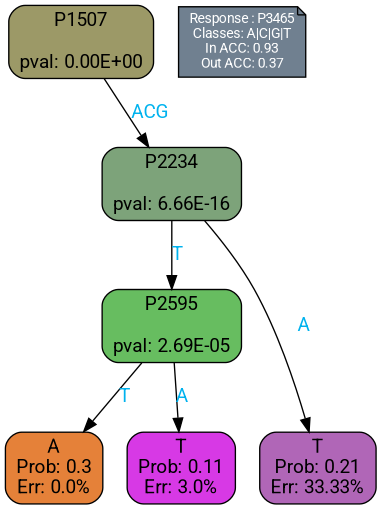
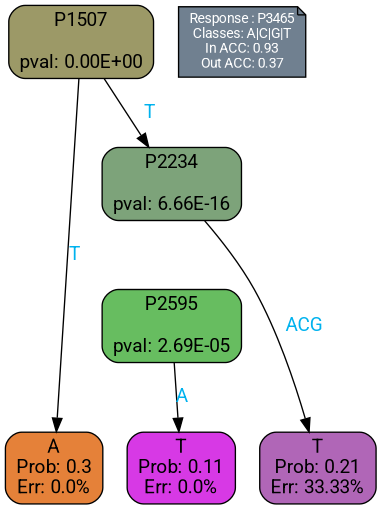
edge "P1507 pval: 0.00E+00" -> "P2234 pval: 6.66E-16": label "ACG" -> "T"
edge "P2234 pval: 6.66E-16" -> "P2595 pval: 2.69E-05": removed, label "T"
edge "P2234 pval: 6.66E-16" -> "T Prob: 0.21 Err: 33.33%": label "A" -> "ACG"
edge "P2595 pval: 2.69E-05" -> "A Prob: 0.3 Err: 0.0%": now "P1507 pval: 0.00E+00" -> "A Prob: 0.3 Err: 0.0%"
node "T Prob: 0.11 Err: 3.0%": label "T Prob: 0.11 Err: 3.0%" -> "T Prob: 0.11 Err: 0.0%"
